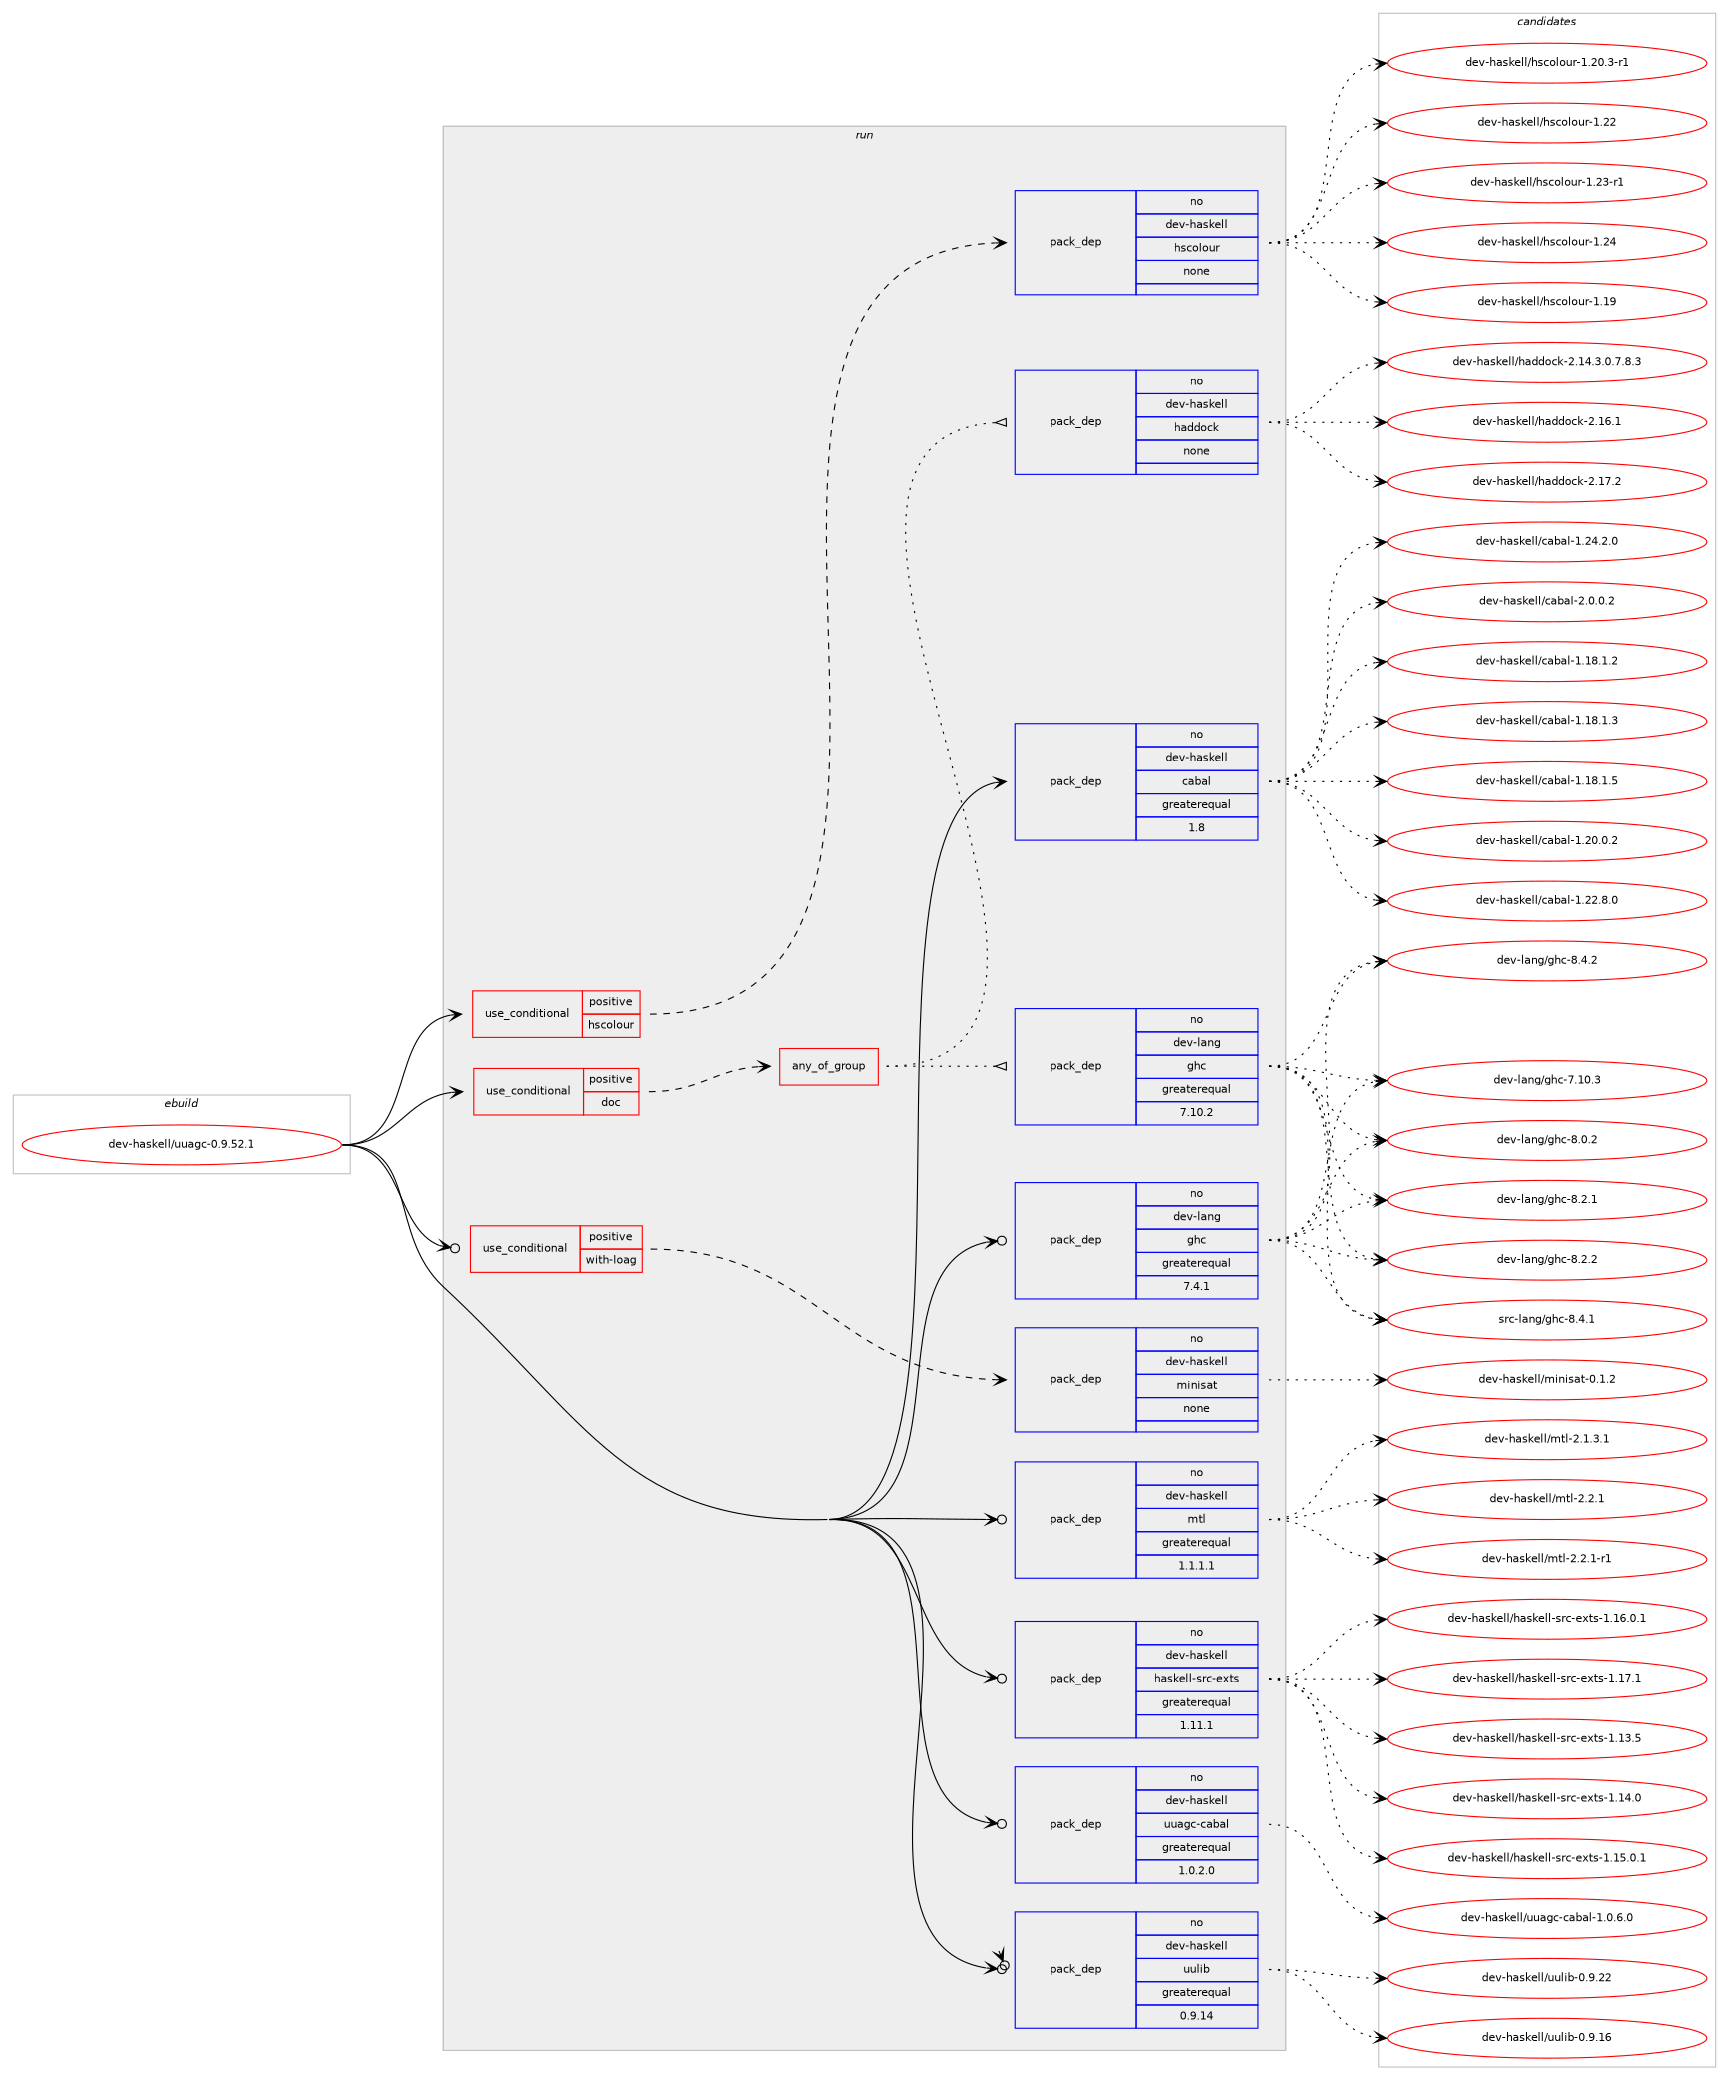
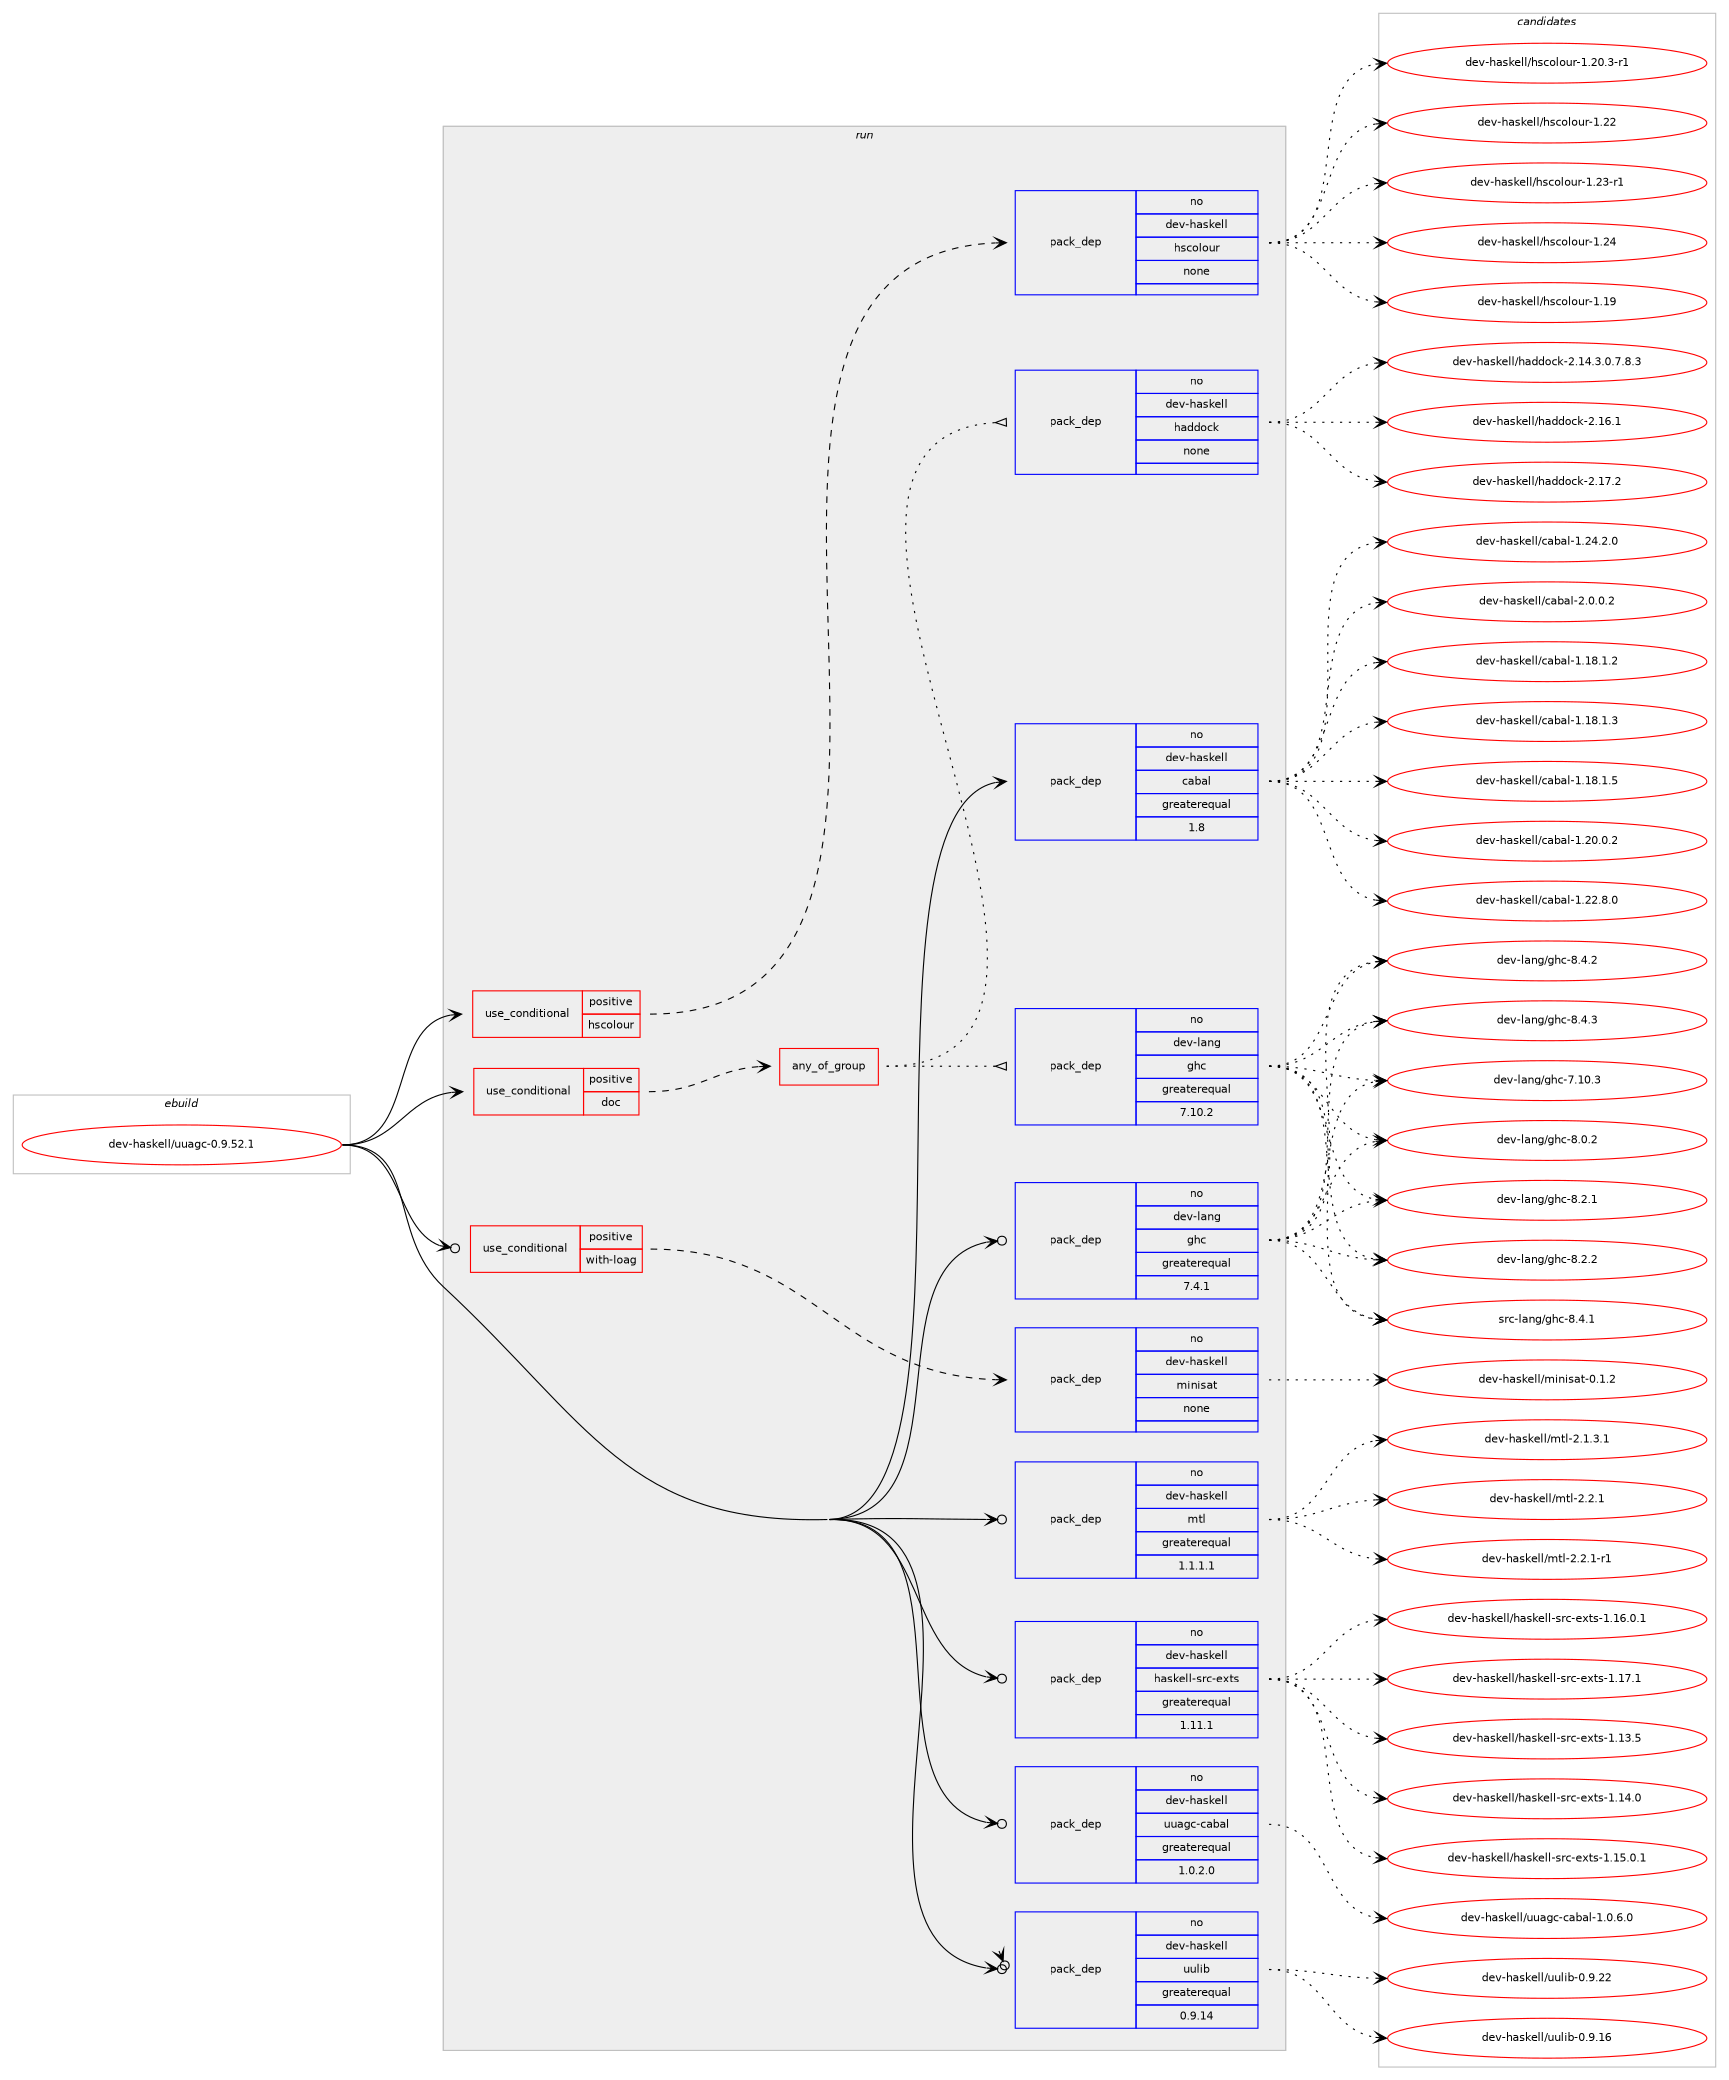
node "dev-lang/ghc-8.4.3": added
